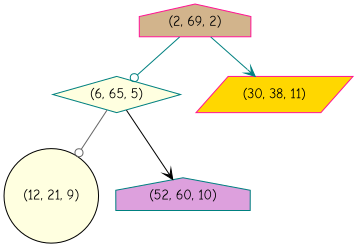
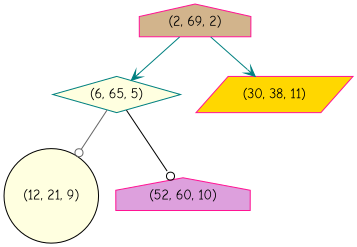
edge "(2, 69, 2)" -> "(6, 65, 5)": arrowhead odot -> vee
edge "(6, 65, 5)" -> "(52, 60, 10)": arrowhead vee -> odot
node "(52, 60, 10)": color teal -> deeppink
